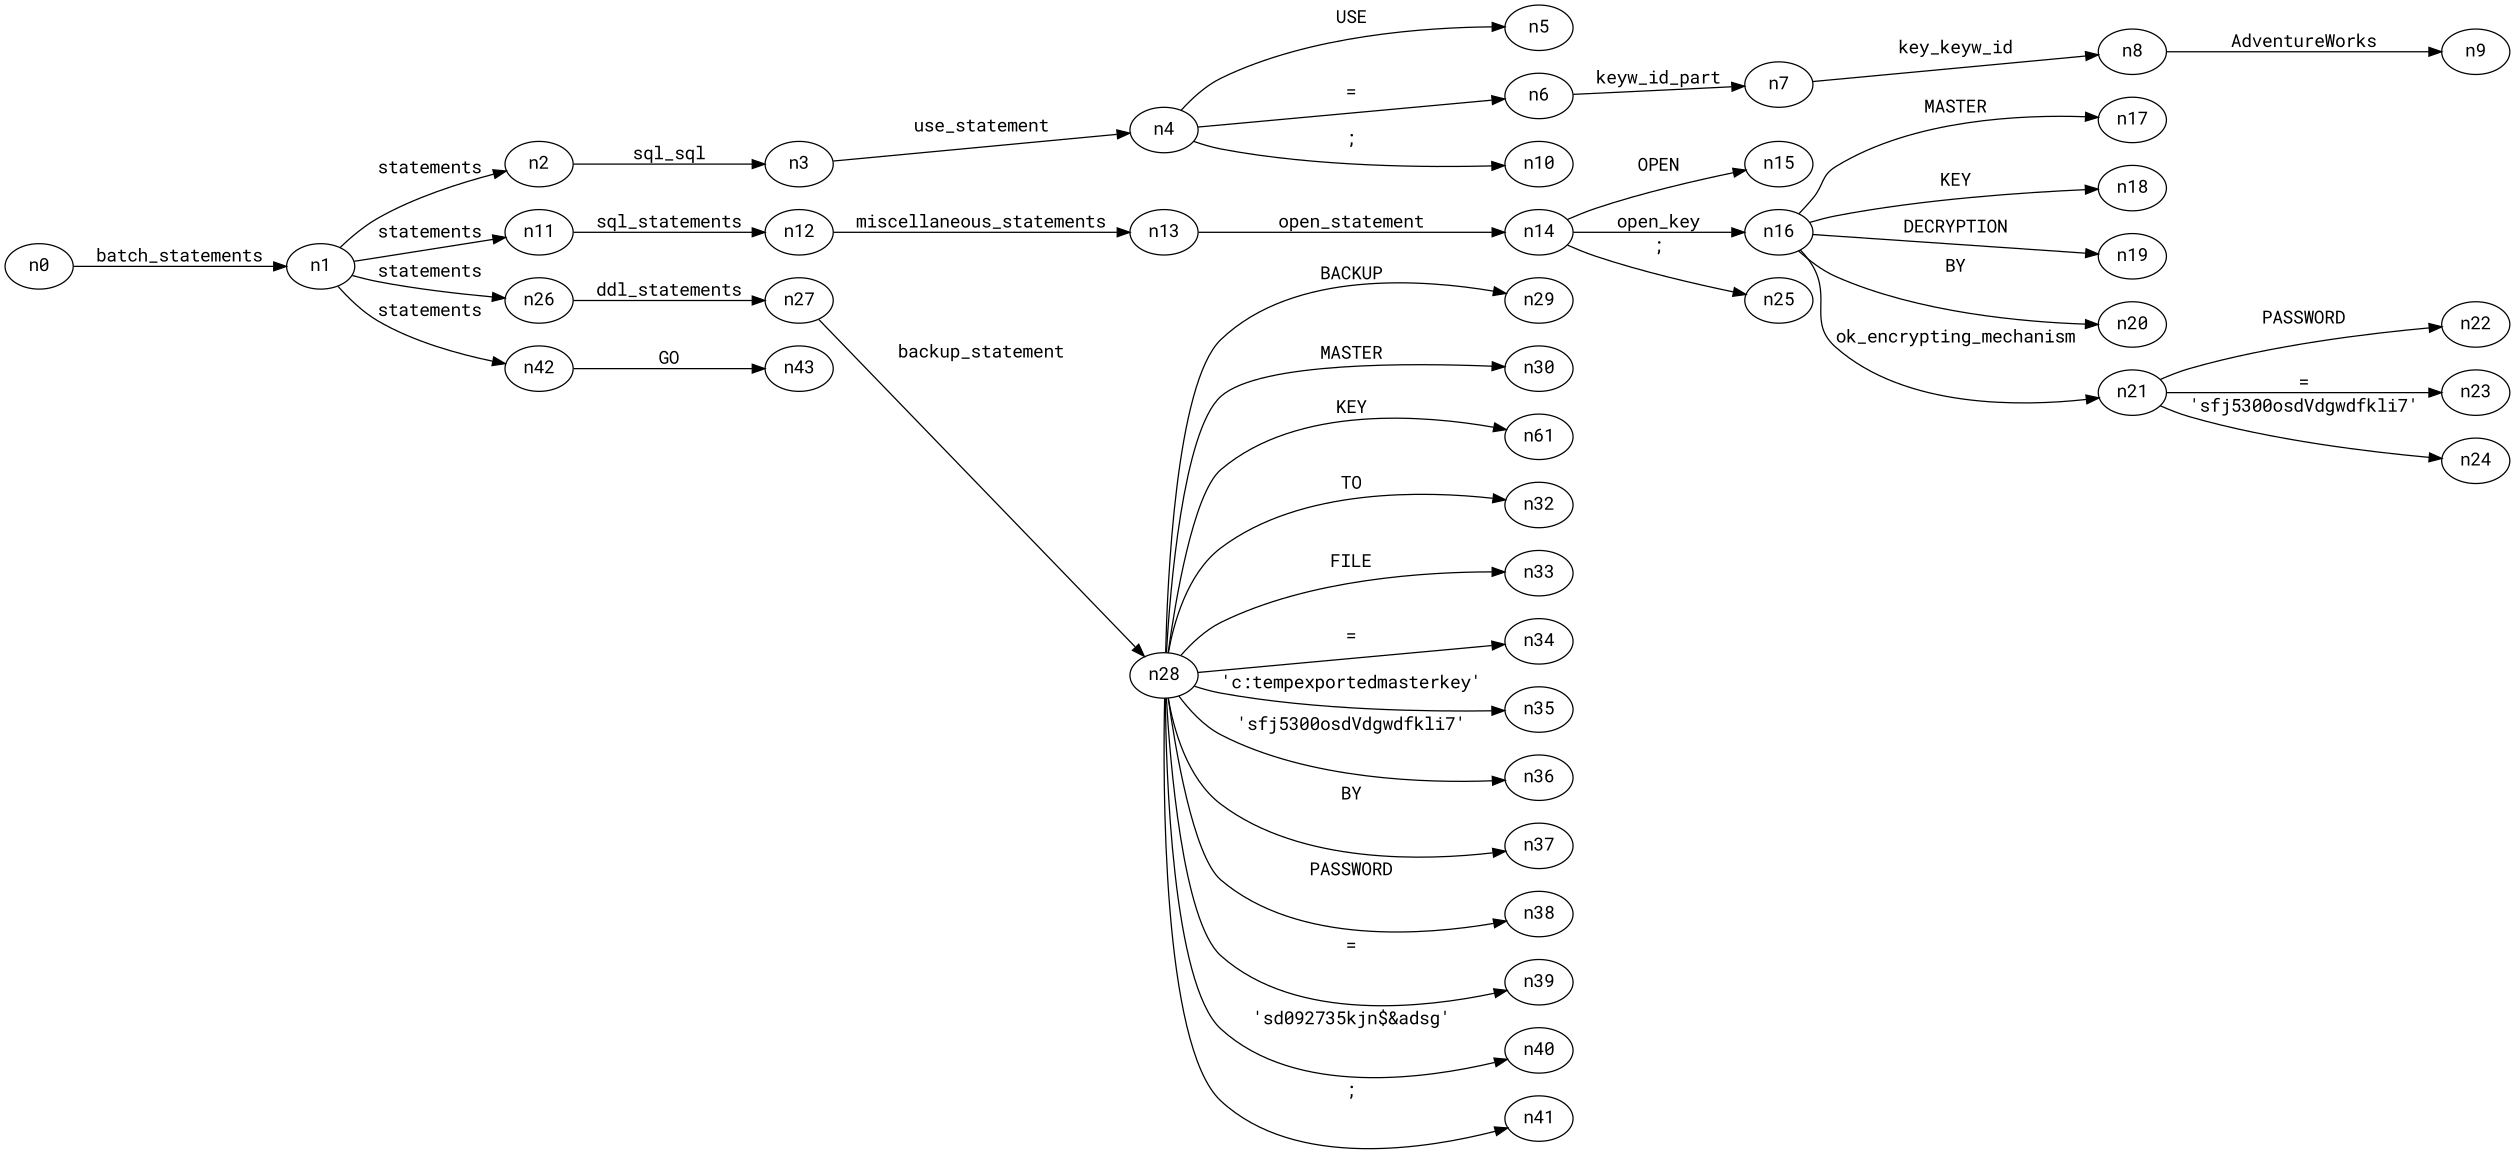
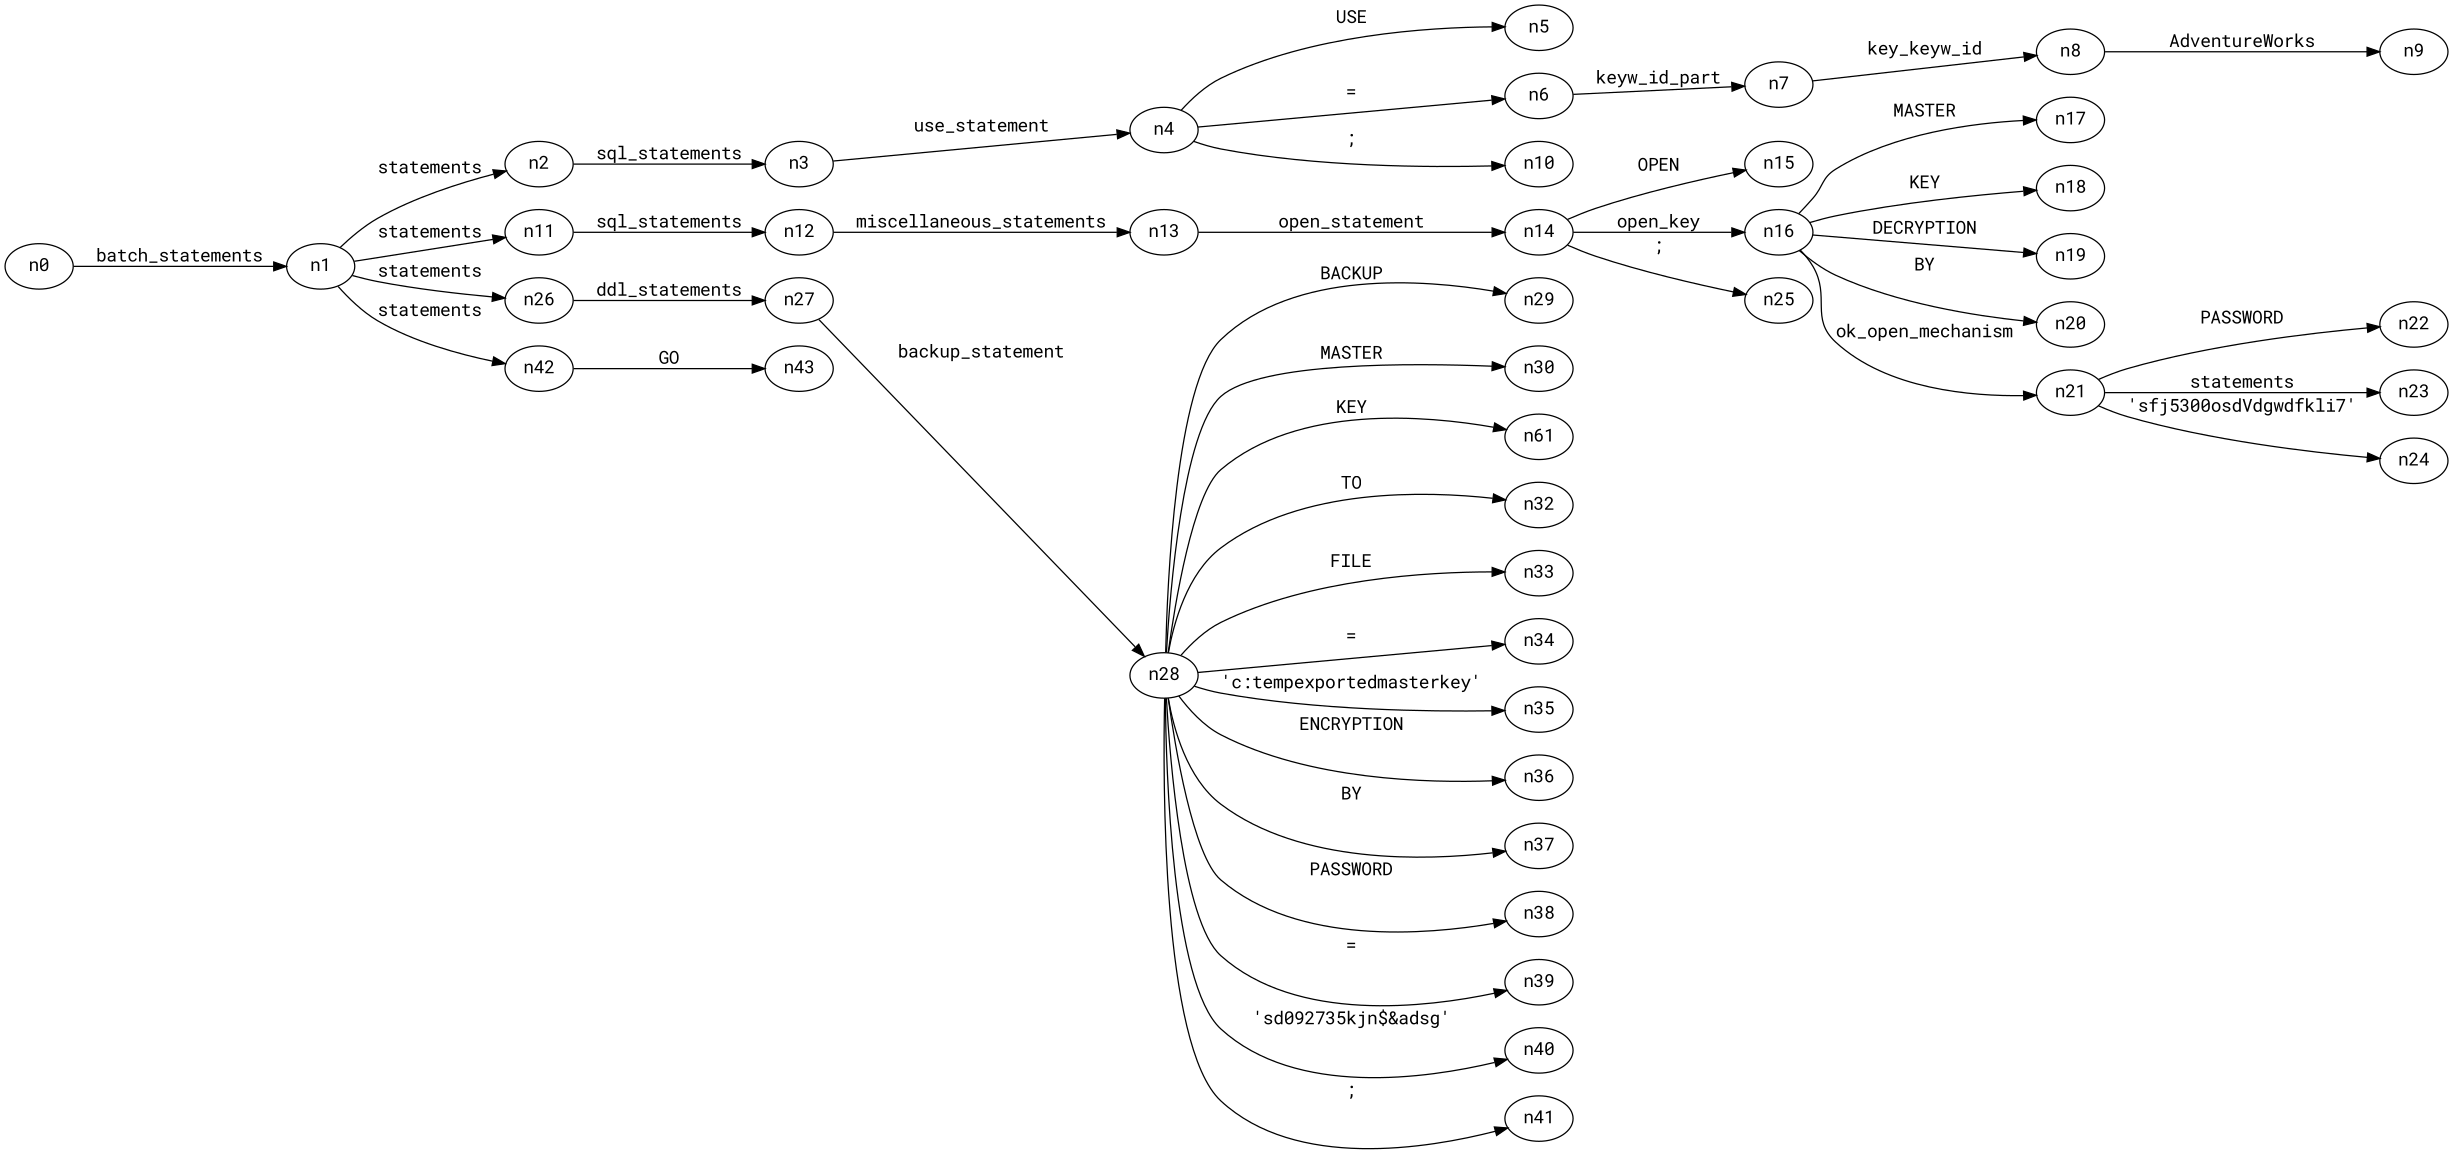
edge "n2" -> "n3": label "sql_sql" -> "sql_statements"
edge "n16" -> "n21": label "ok_encrypting_mechanism" -> "ok_open_mechanism"
edge "n21" -> "n23": label "=" -> "statements"
edge "n28" -> "n36": label "'sfj5300osdVdgwdfkli7'" -> "ENCRYPTION"
